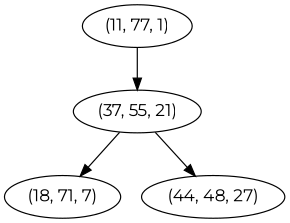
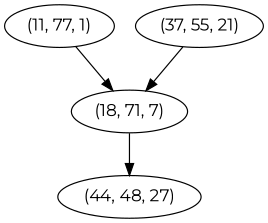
edge "(11, 77, 1)" -> "(37, 55, 21)": now "(11, 77, 1)" -> "(18, 71, 7)"
edge "(37, 55, 21)" -> "(44, 48, 27)": now "(18, 71, 7)" -> "(44, 48, 27)"
